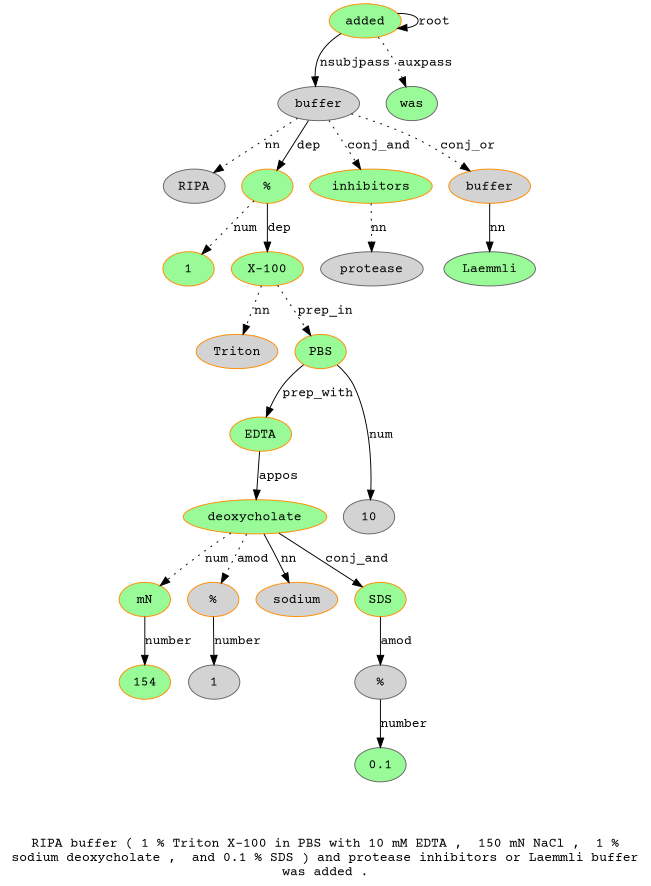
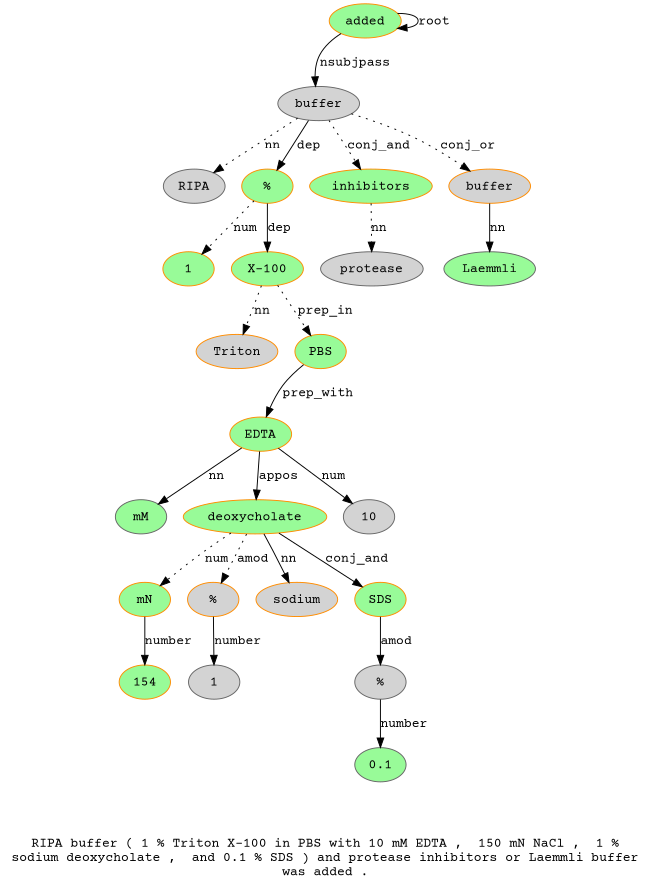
node "was": removed
edge "PBS" -> "10": now "EDTA" -> "10"
node "mM": added
